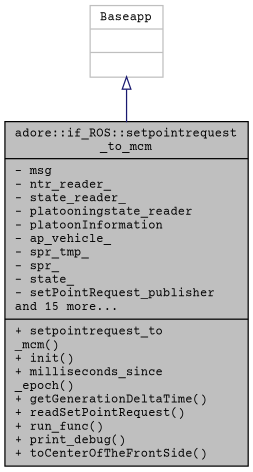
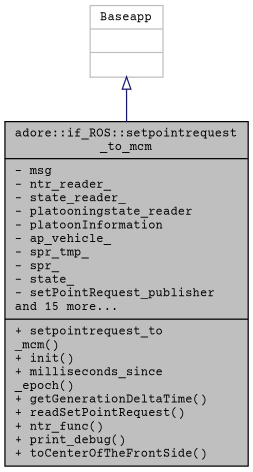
node "adore::if_ROS::setpointrequest": text "+ run_func()" -> "+ ntr_func()"
